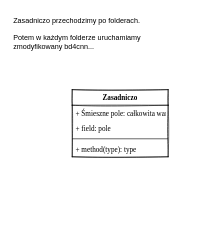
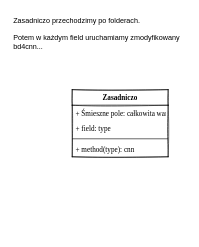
node "Zasadniczo przechodzimy po folderach. Potem w każdym folderze uruchamiamy zmodyfikowany bd4cnn...": label "Zasadniczo przechodzimy po folderach. Potem w każdym folderze uruchamiamy zmodyfikowany bd4cnn..." -> "Zasadniczo przechodzimy po folderach. Potem w każdym field uruchamiamy zmodyfikowany bd4cnn..."
node "+ field: pole": label "+ field: pole" -> "+ field: type"
node "+ method(type): type": label "+ method(type): type" -> "+ method(type): cnn"
